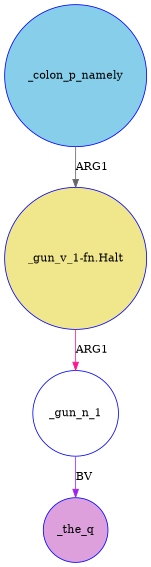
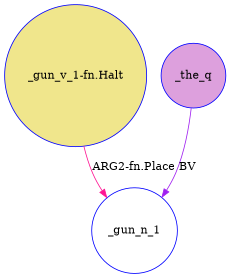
node "_colon_p_namely": removed
edge "_gun_v_1-fn.Halt" -> "_gun_n_1": label "ARG1" -> "ARG2-fn.Place"
edge "_gun_n_1" -> "_the_q": reversed
